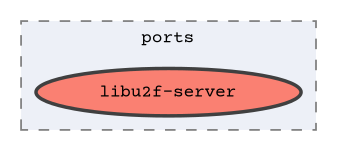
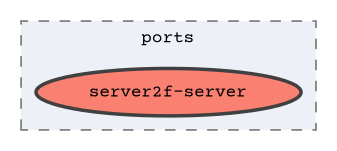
node "libu2f-server": label "libu2f-server" -> "server2f-server"
